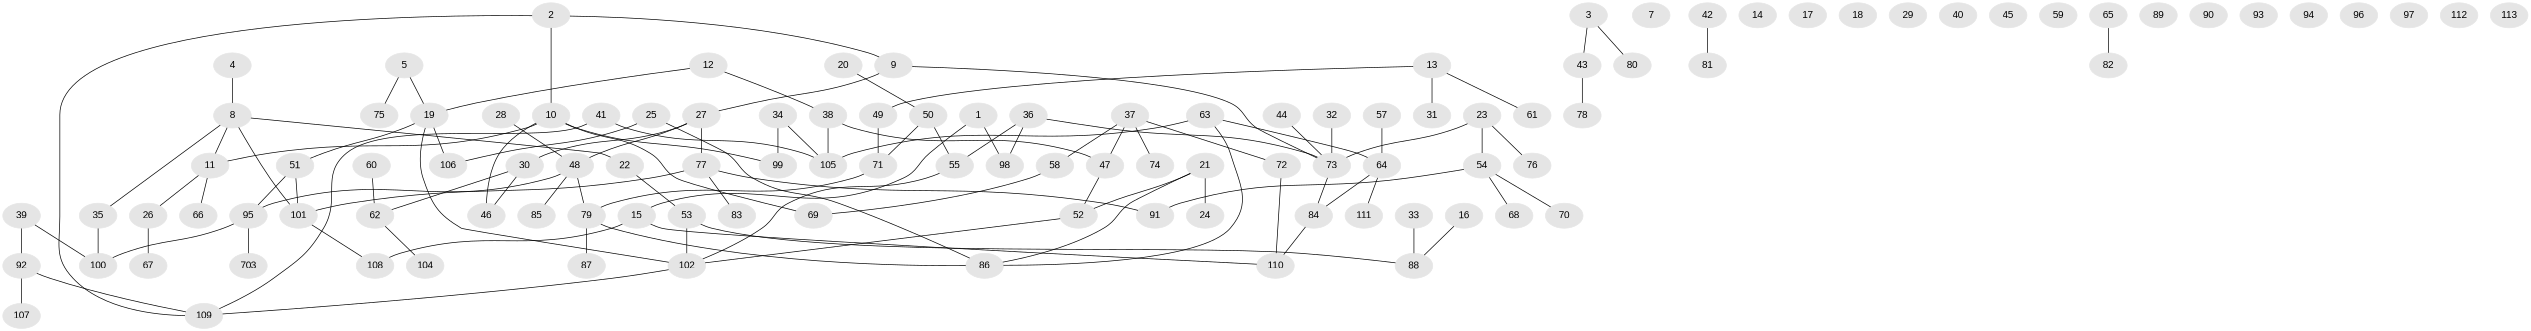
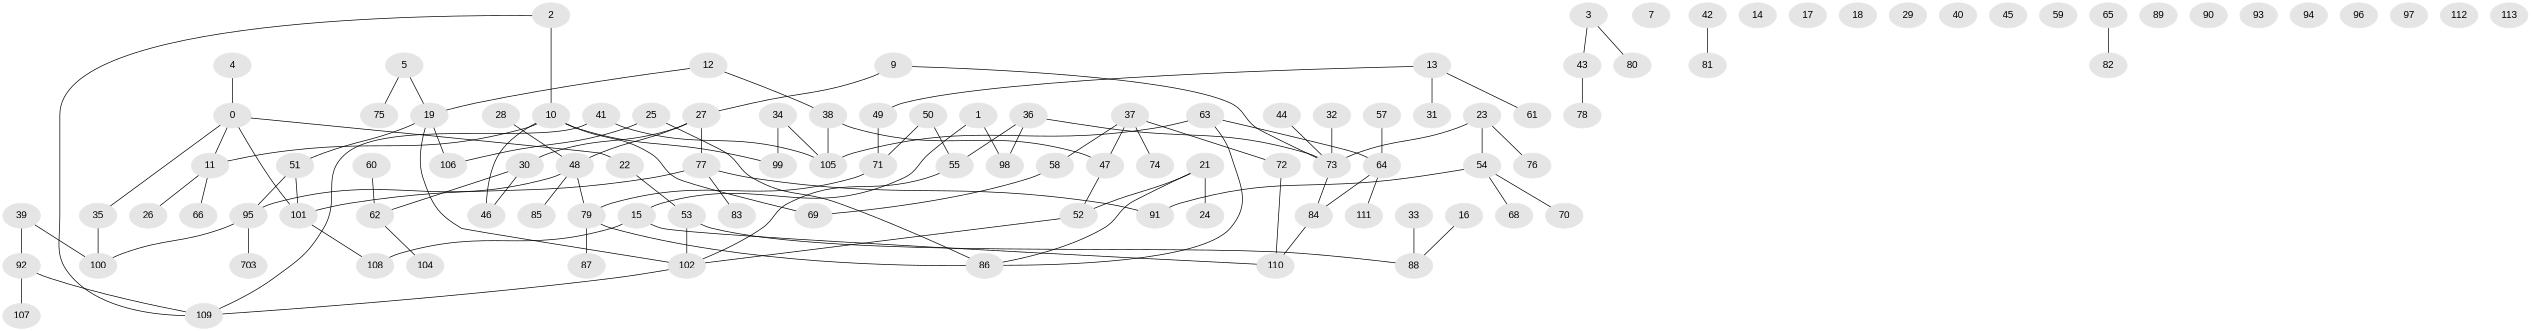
edge "2" -- "9": removed
node "20": removed
node "8": label "8" -> "0"
node "67": removed
